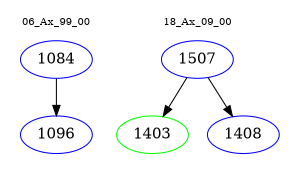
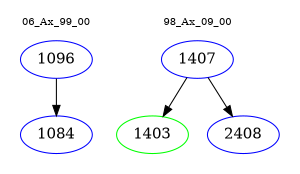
cluster "18_Ax_09_00": label "18_Ax_09_00" -> "98_Ax_09_00"
node "1507": label "1507" -> "1407"
edge "1084" -> "1096": reversed
node "1408": label "1408" -> "2408"
